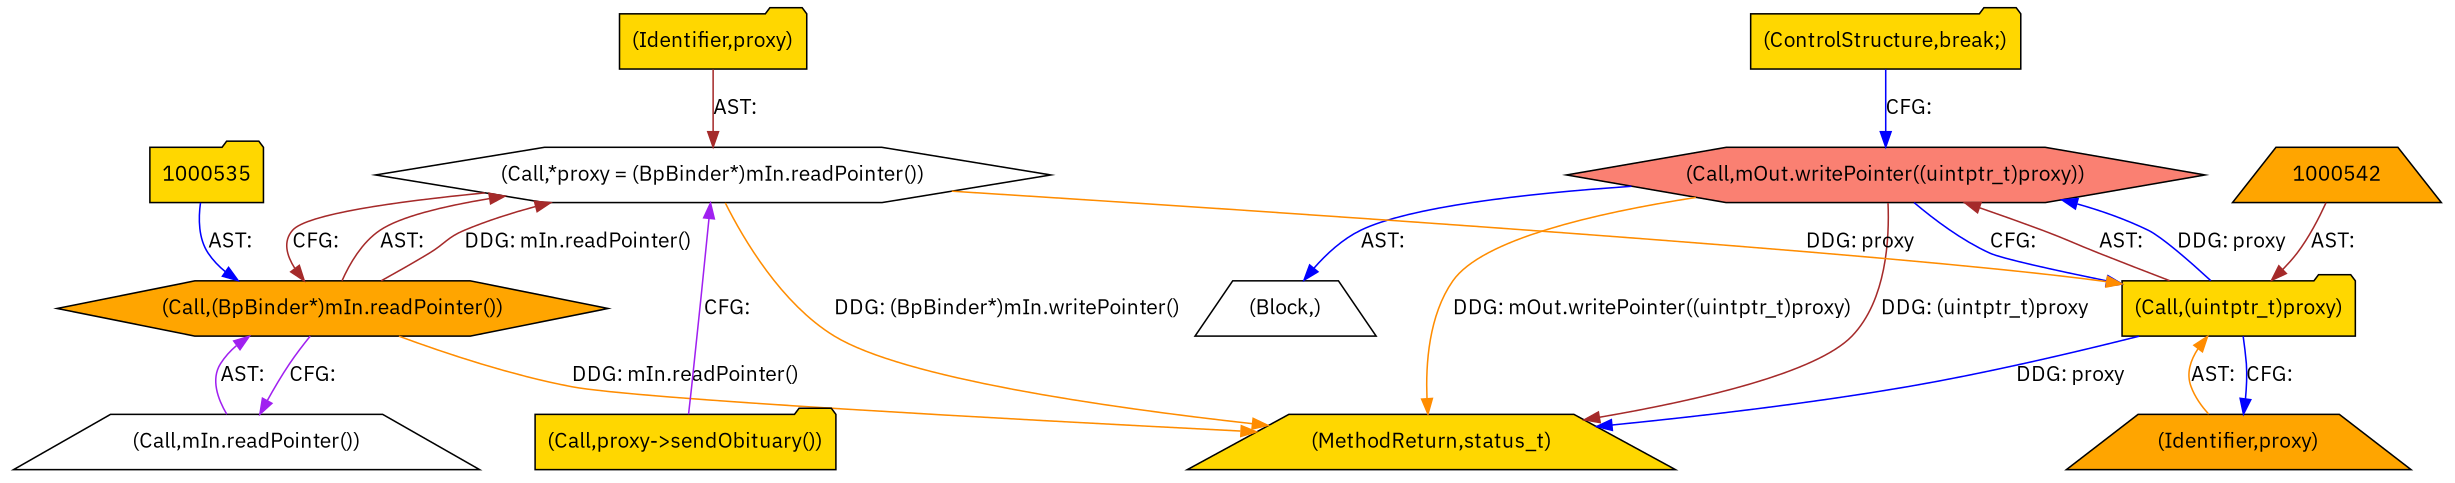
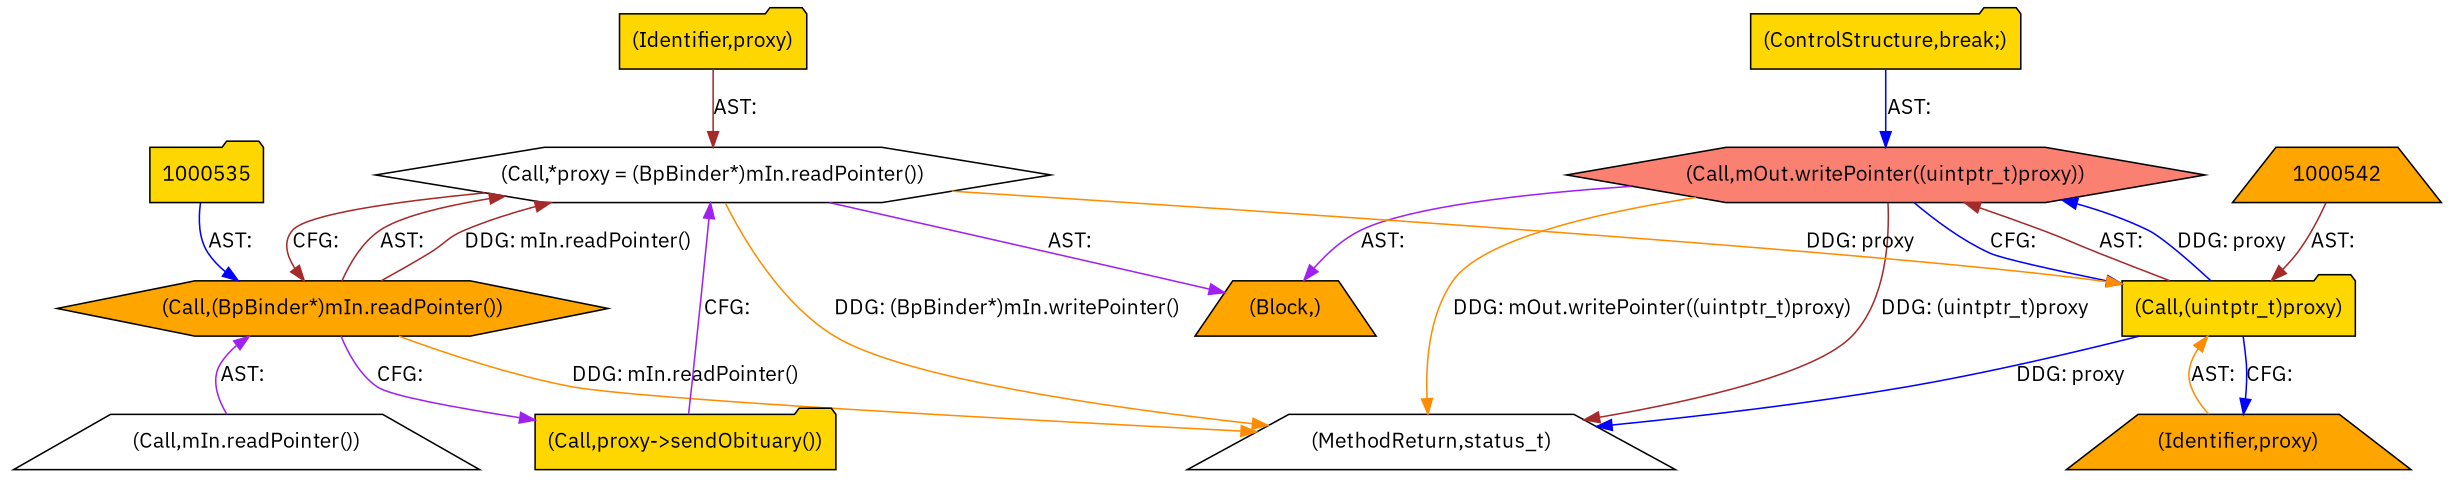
edge "(ControlStructure,break;)" -> "(Call,mOut.writePointer((uintptr_t)proxy))": label "CFG: " -> "AST: "
edge "(Call,mOut.writePointer((uintptr_t)proxy))" -> "(Block,)": color blue -> purple
edge "(Call,*proxy = (BpBinder*)mIn.readPointer())" -> "(Block,)": added, label "AST:"
node "(Block,)": fillcolor white -> orange
edge "(Call,(BpBinder*)mIn.readPointer())" -> "(Call,mIn.readPointer())": now "(Call,(BpBinder*)mIn.readPointer())" -> "(Call,proxy->sendObituary())"
node "(MethodReturn,status_t)": fillcolor gold -> white
